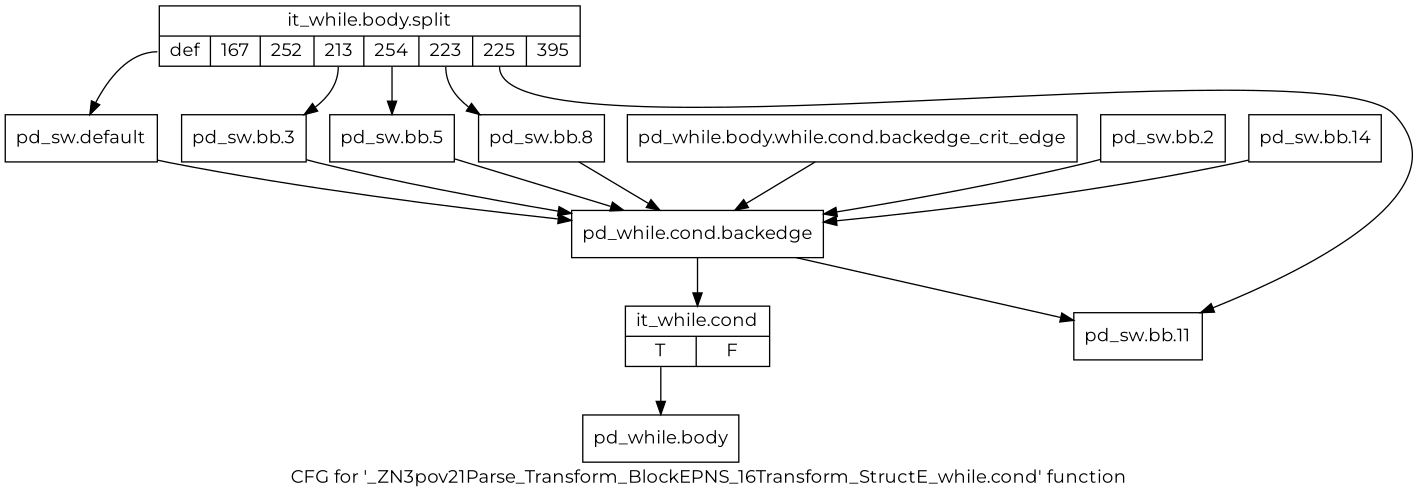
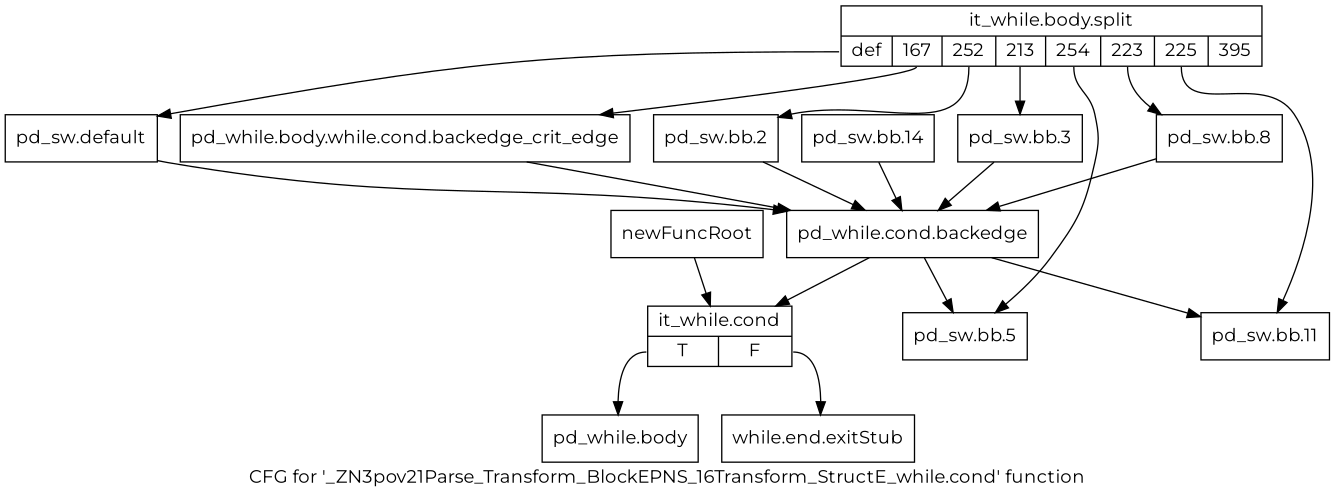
edge "it_while.body.split" -> "pd_while.body.while.cond.backedge_crit_edge": added
edge "it_while.body.split" -> "pd_sw.bb.2": added
edge "pd_sw.bb.5" -> "pd_while.cond.backedge": reversed
node "newFuncRoot": added
node "while.end.exitStub": added
